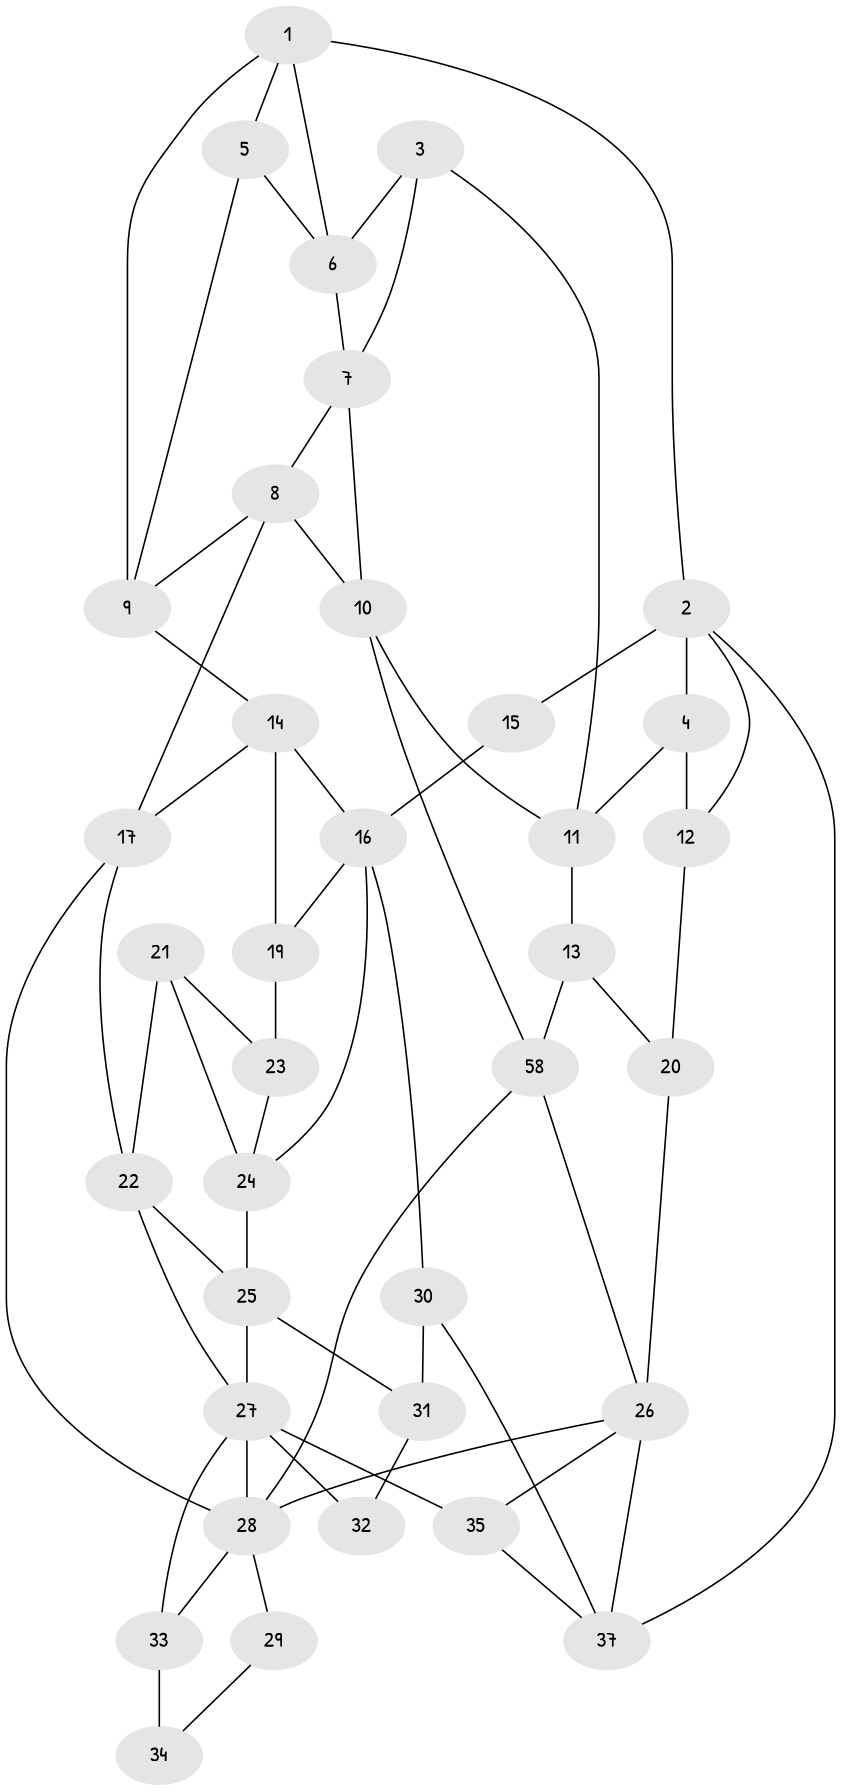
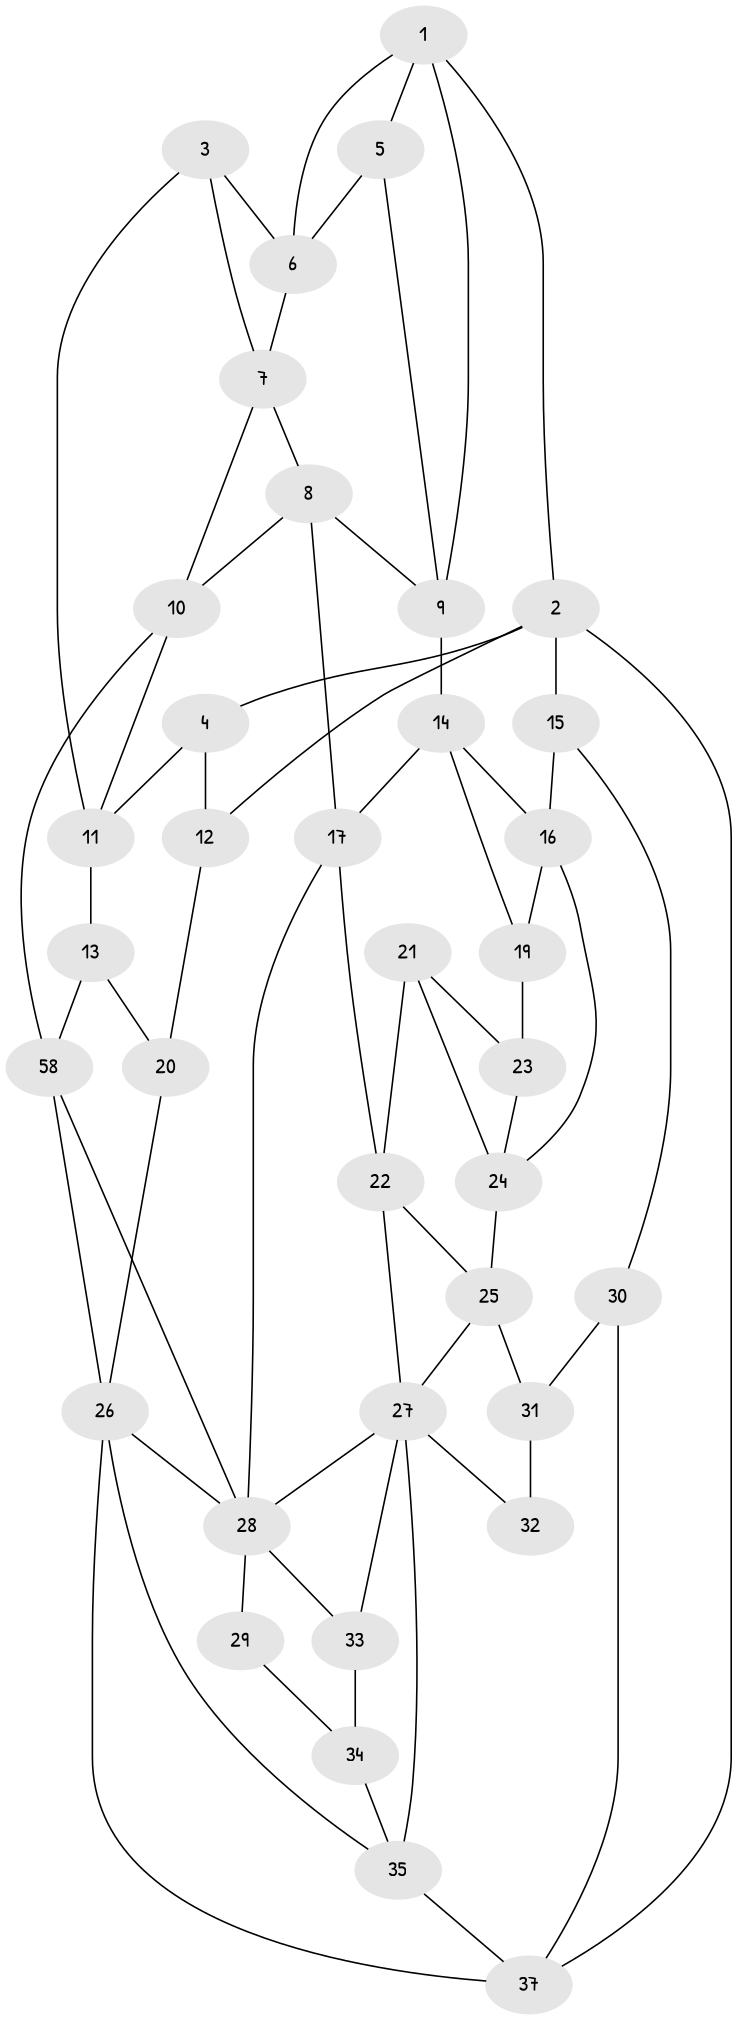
edge "16" -- "30": now "15" -- "30"
edge "34" -- "35": added
